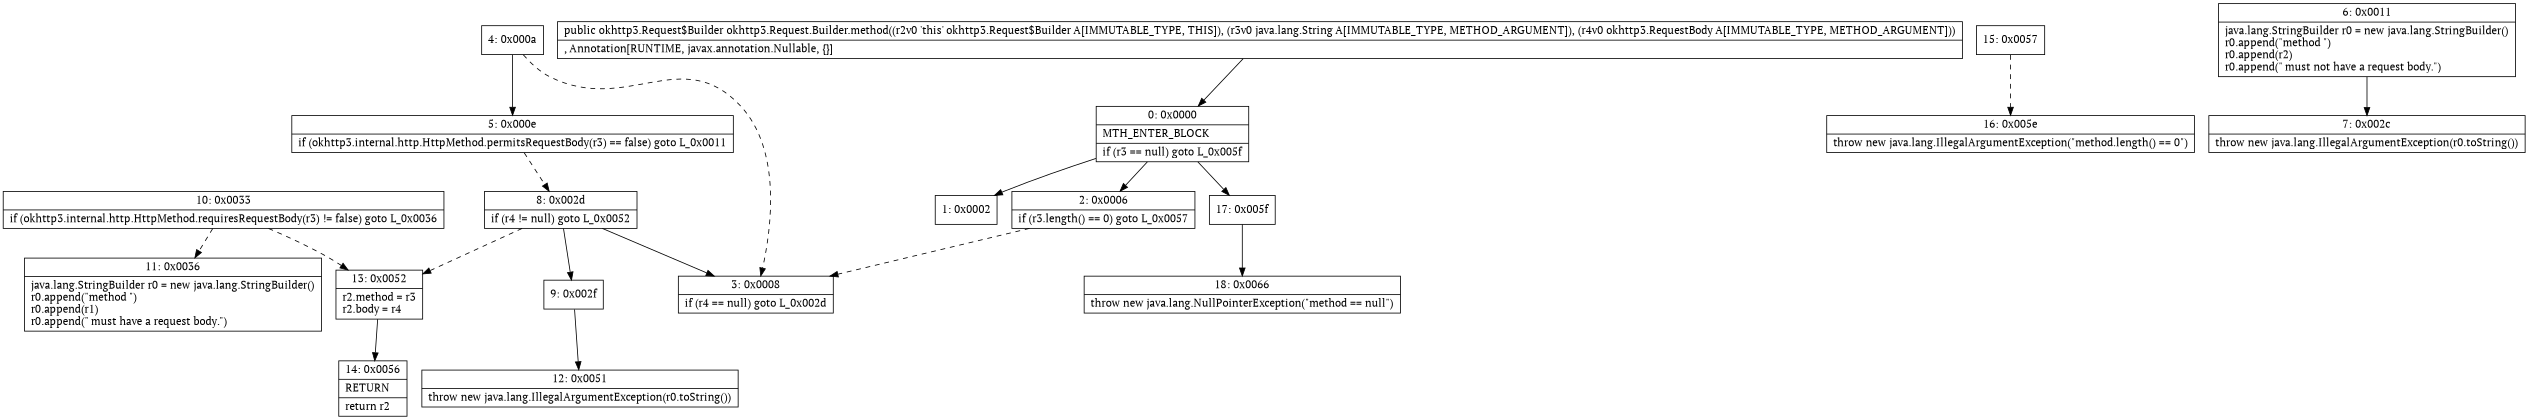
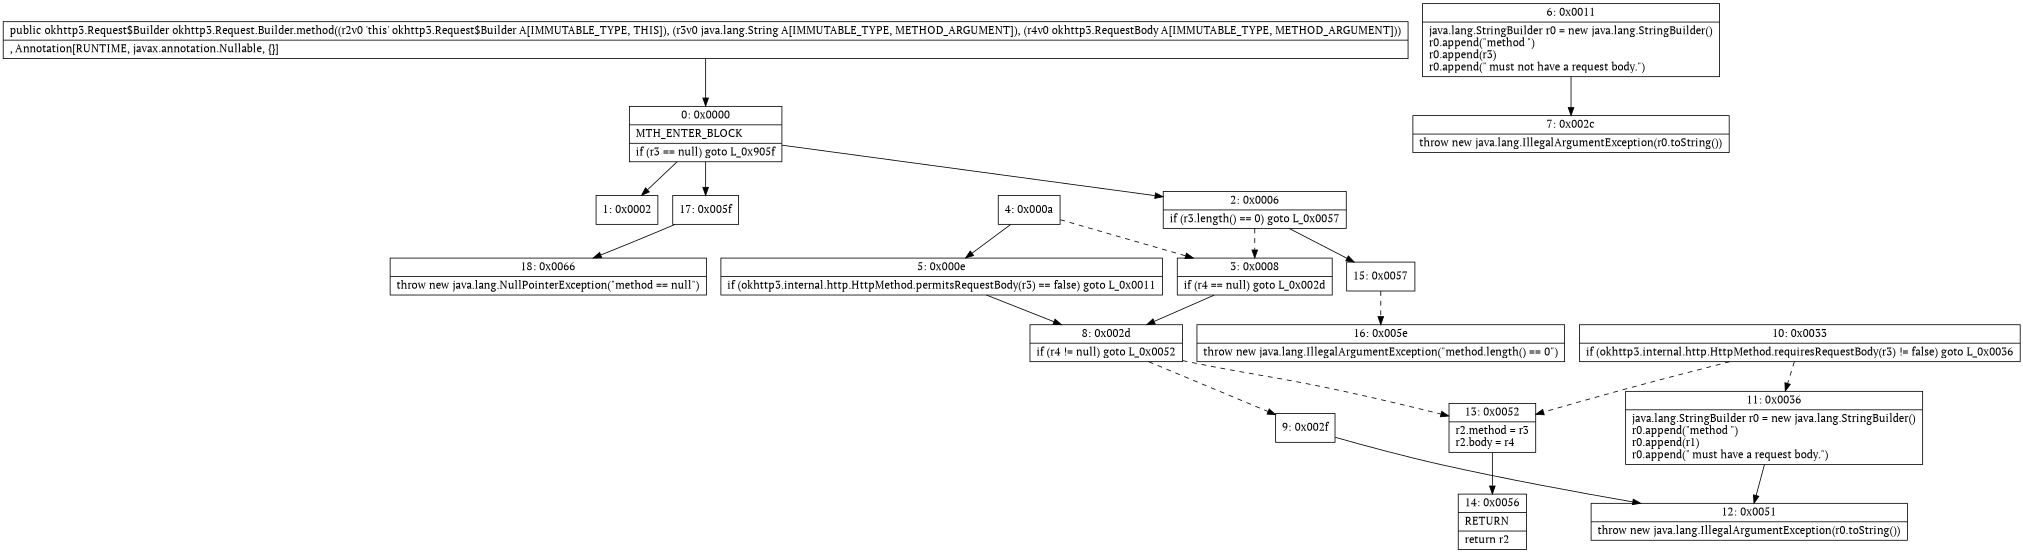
node "6: 0x0011": text "r0.append(r2)" -> "r0.append(r3)"
node "0: 0x0000": text "if (r3 == null) goto L_0x005f" -> "if (r3 == null) goto L_0x905f"
edge "5: 0x000e" -> "8: 0x002d": style dashed -> solid
edge "2: 0x0006" -> "15: 0x0057": added
edge "8: 0x002d" -> "9: 0x002f": style solid -> dashed
edge "8: 0x002d" -> "3: 0x0008": reversed
edge "11: 0x0036" -> "12: 0x0051": added
